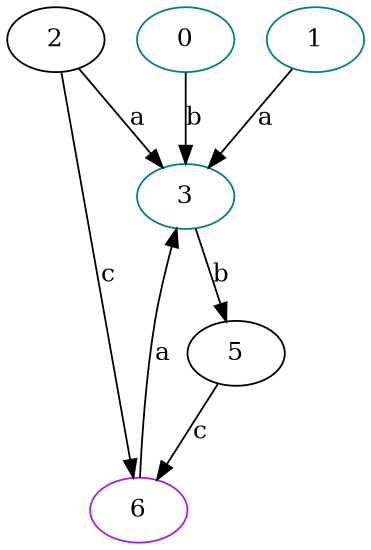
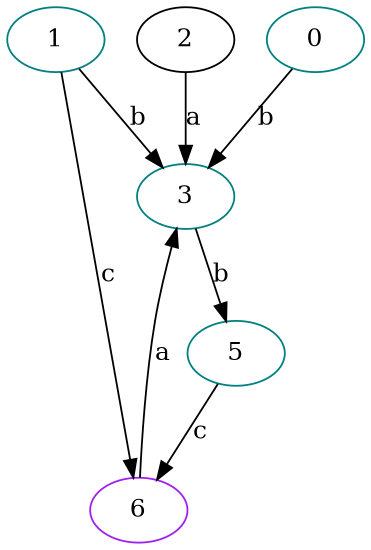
edge "1" -> "3": label "a" -> "b"
edge "2" -> "6": now "1" -> "6"
node "5": color black -> teal
